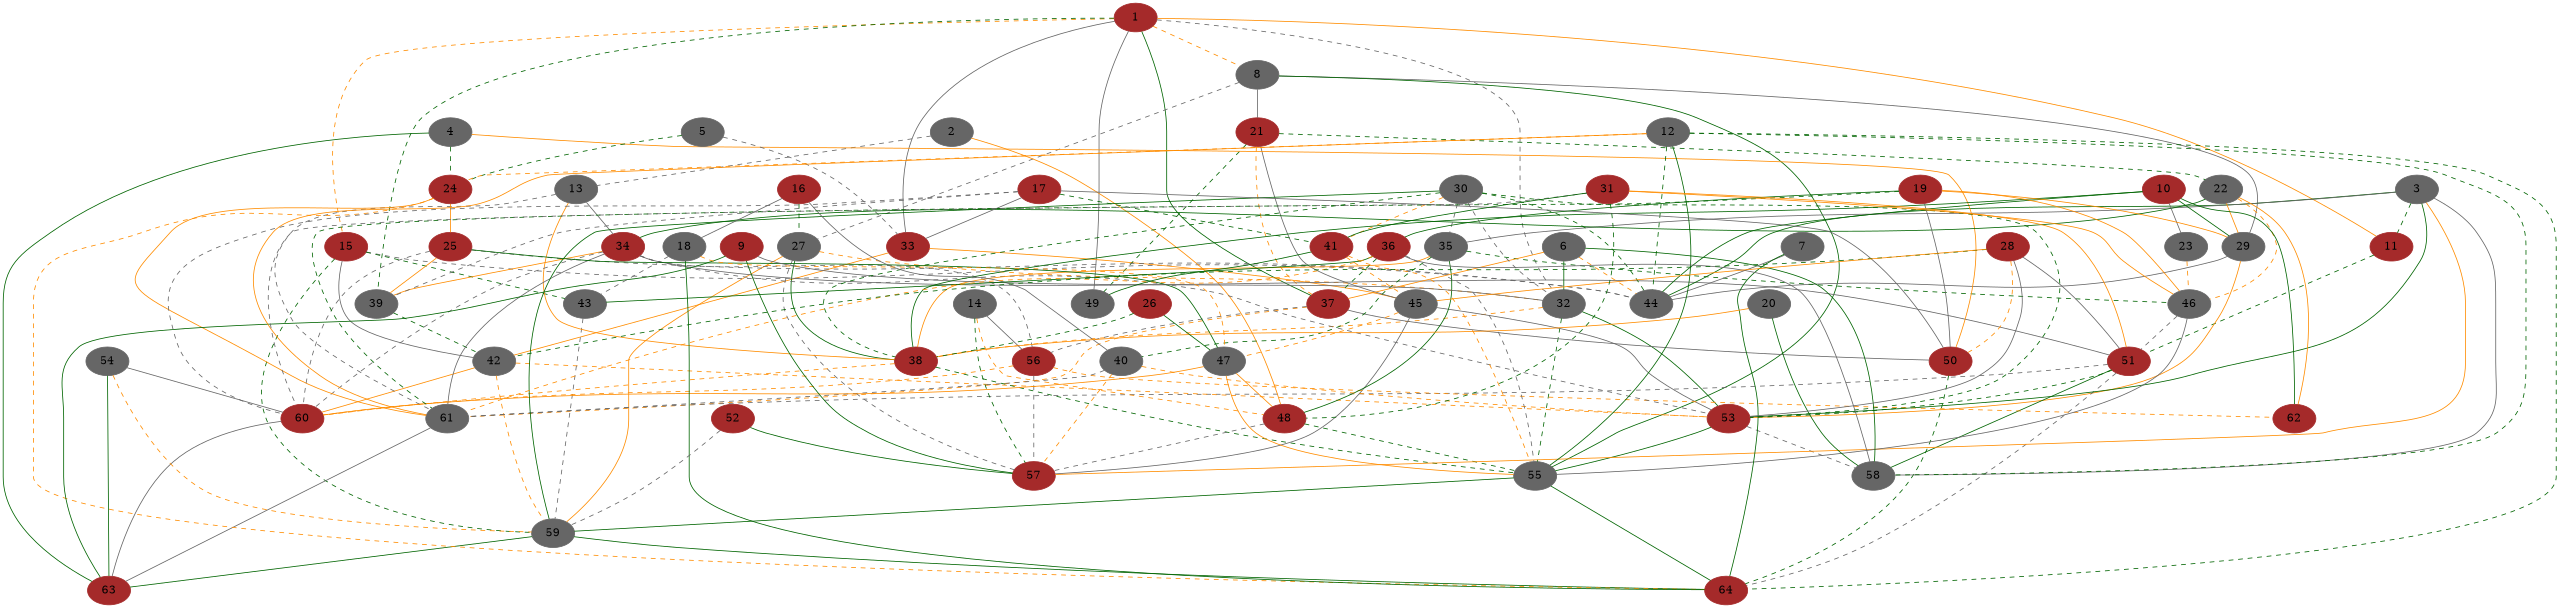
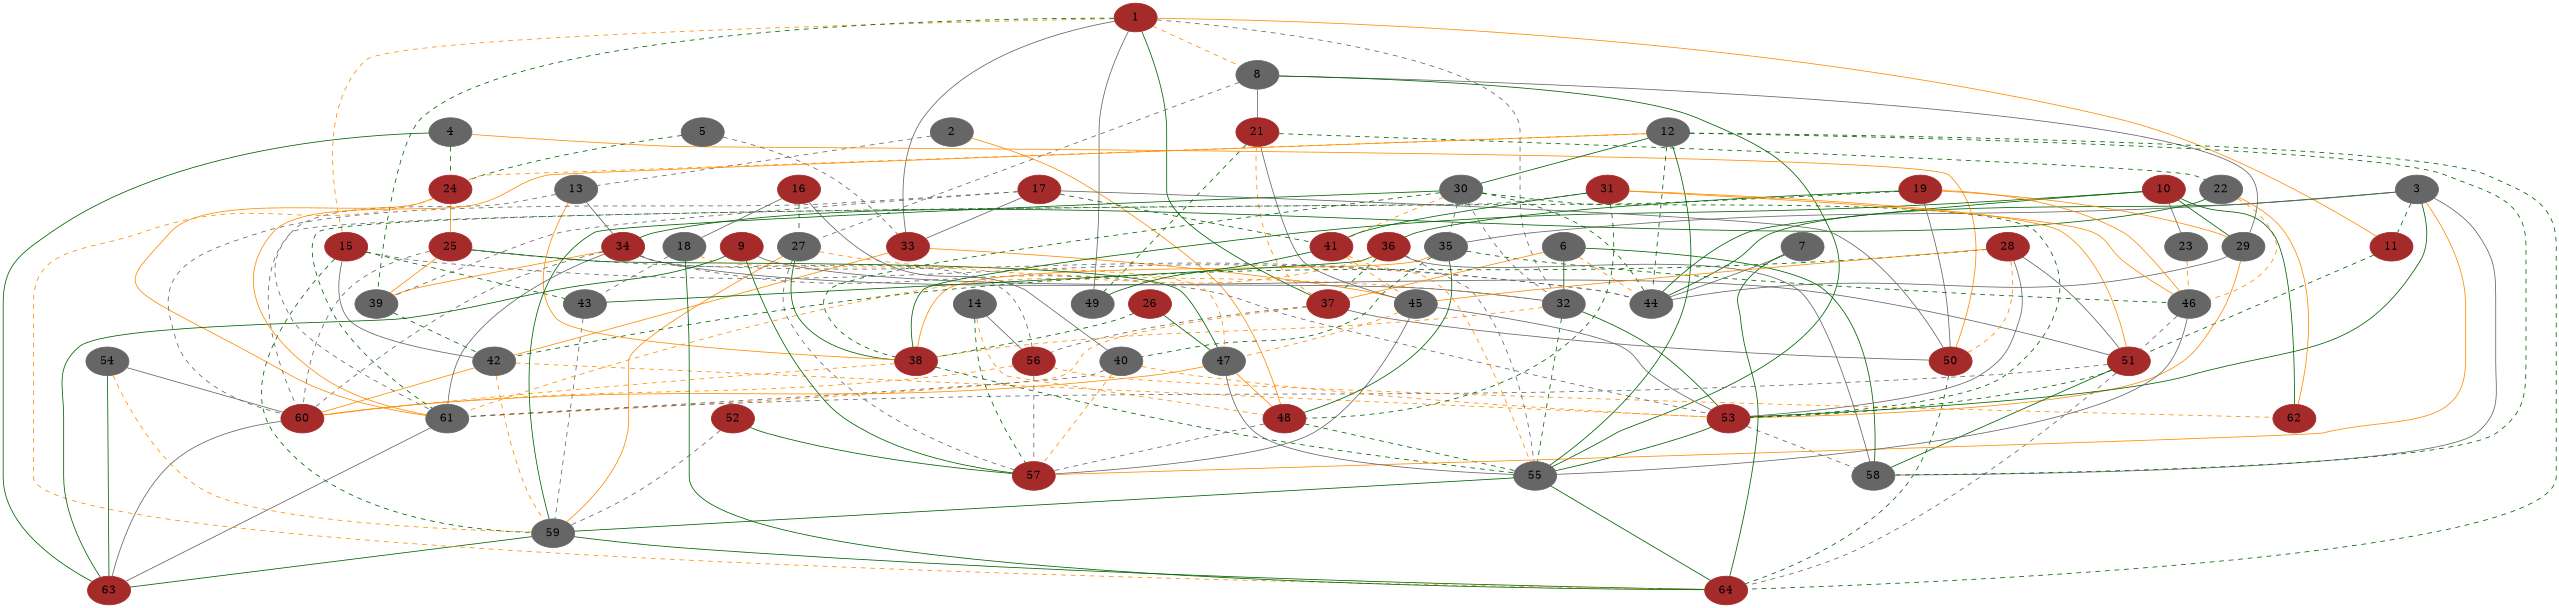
edge "12" -- "30": added
edge "22" -- "29": removed
node "20": removed
edge "47" -- "55": color darkorange -> gray40
